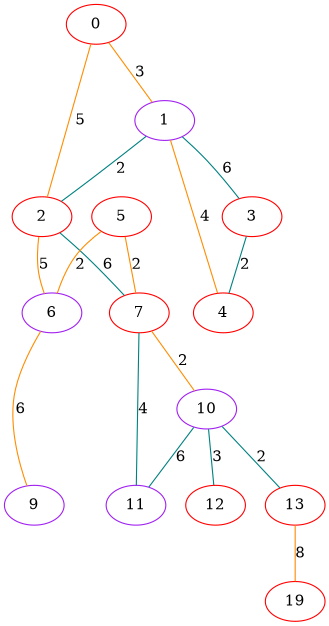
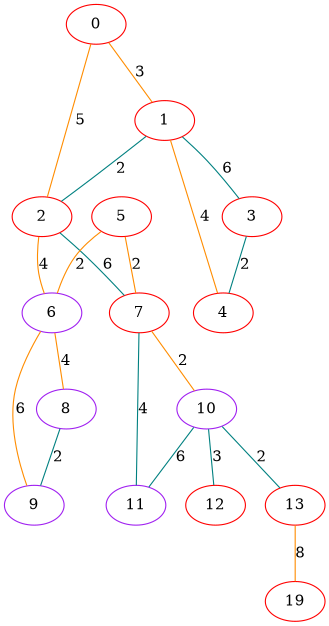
node "1": color purple -> red
edge "2" -- "6": label "5" -> "4"
node "8": added
